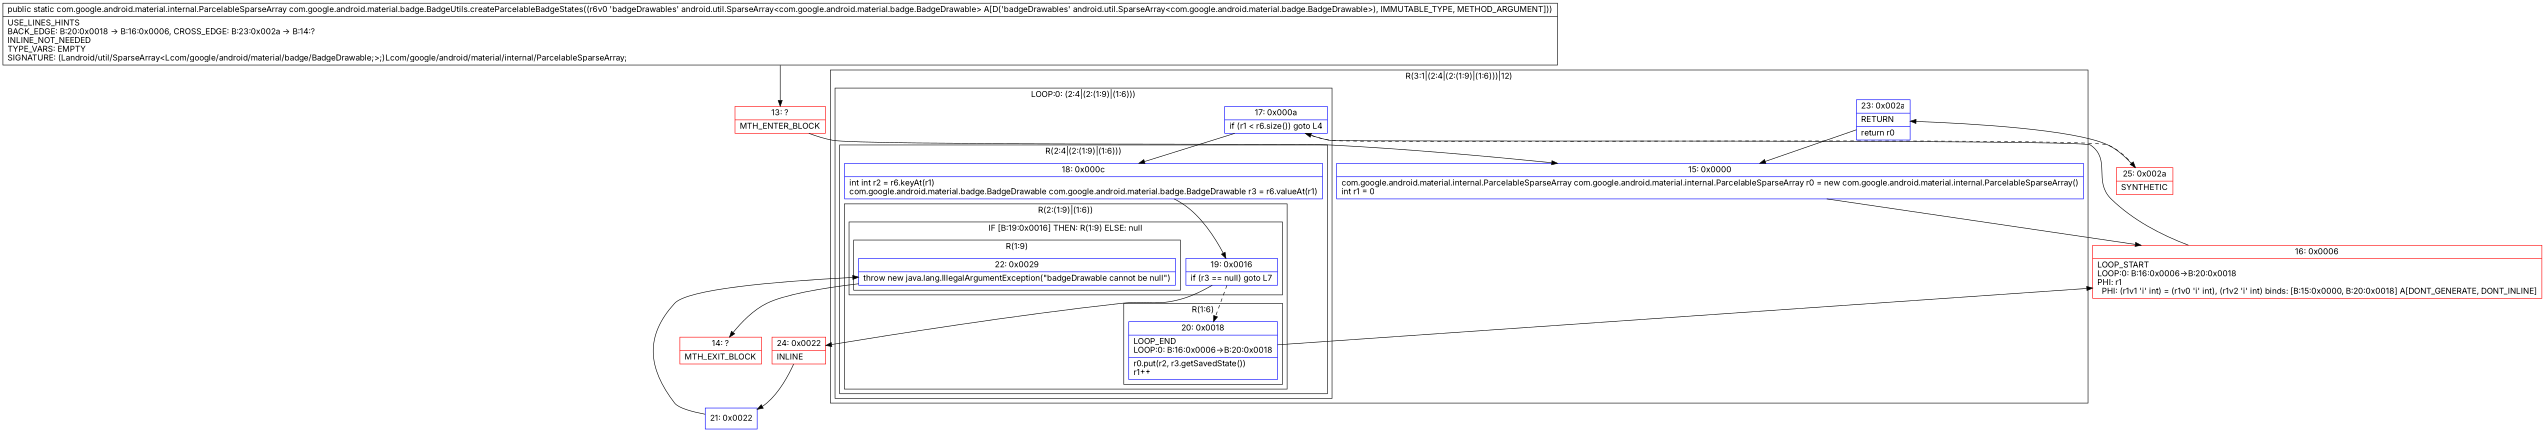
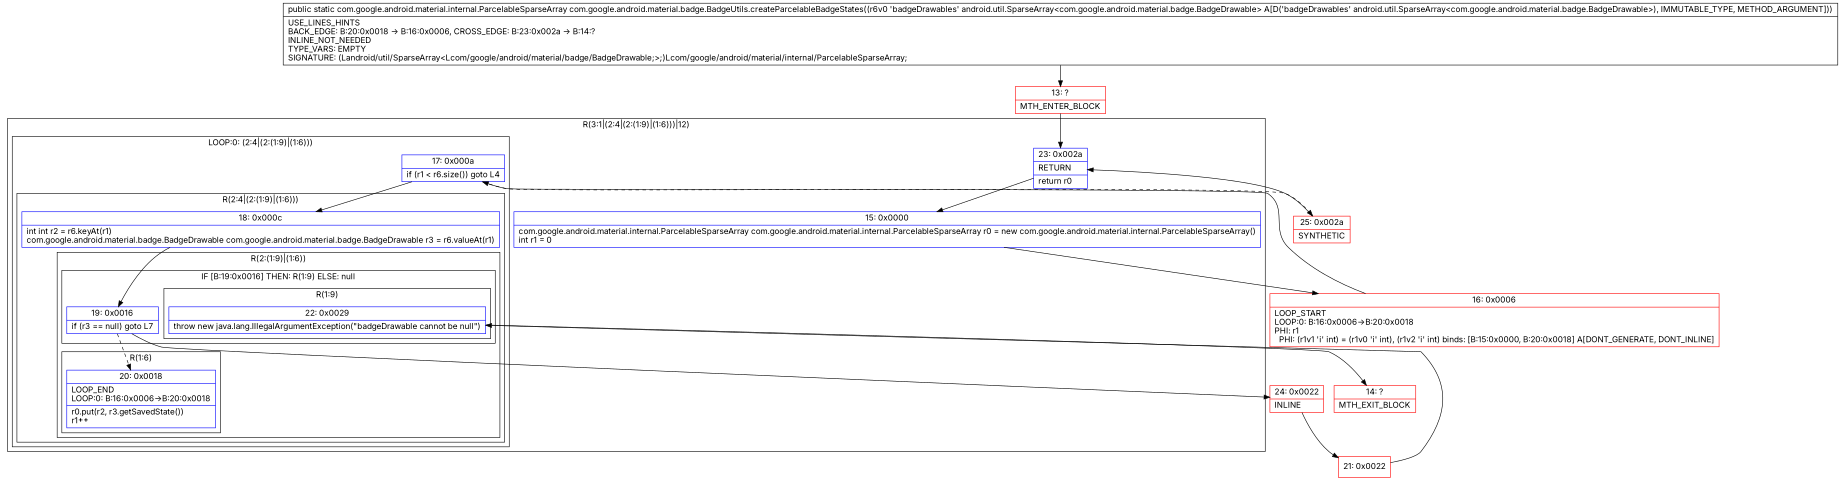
edge "13: ?" -> "15: 0x0000": now "13: ?" -> "23: 0x002a"
edge "20: 0x0018" -> "16: 0x0006": removed
node "21: 0x0022": color blue -> red
